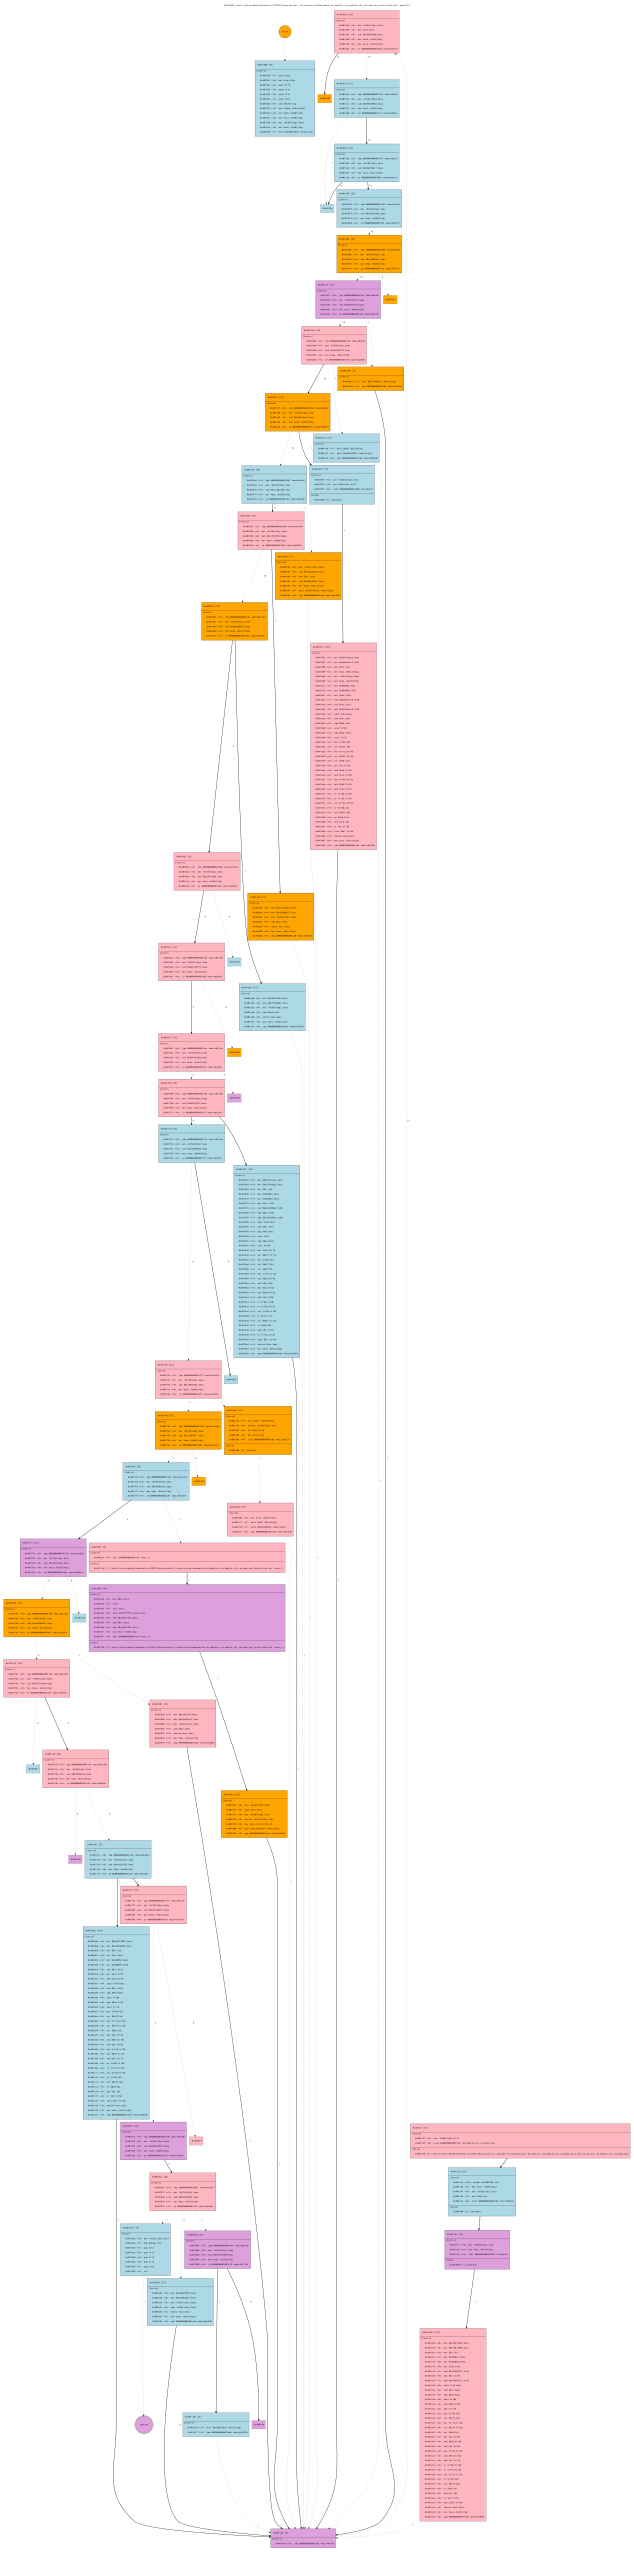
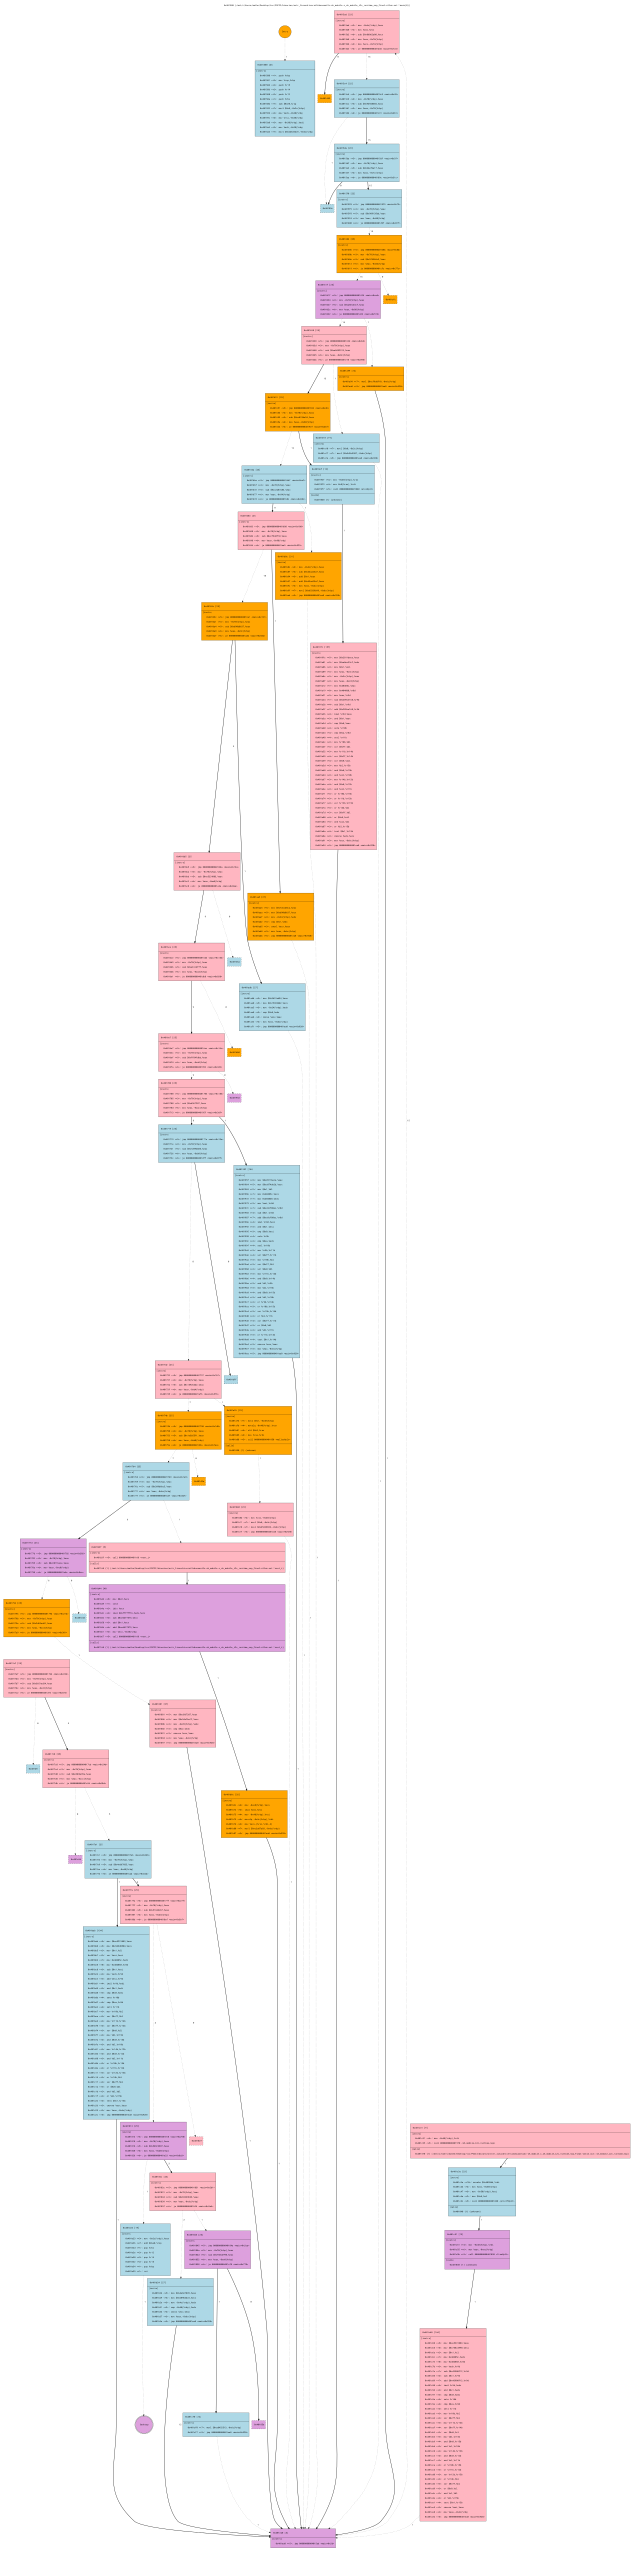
edge "0x401796 [25]" -> "0x4017af [25]": removed, label "5"
edge "0x40182c [25]" -> "0x401e23 [19]": now "0x401813 [25]" -> "0x401e23 [19]"
